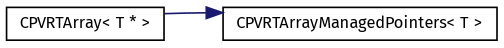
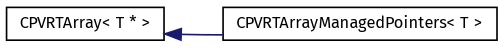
edge "CPVRTArray< T * >" -> "CPVRTArrayManagedPointers< T >": reversed
